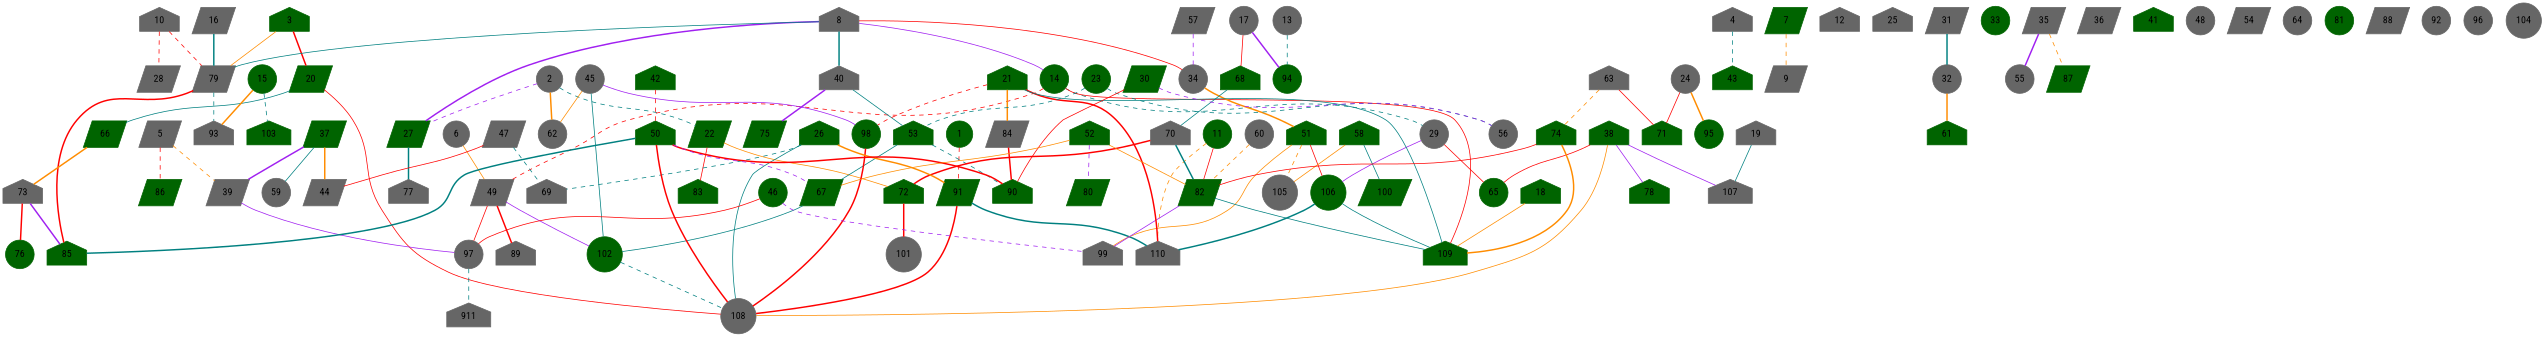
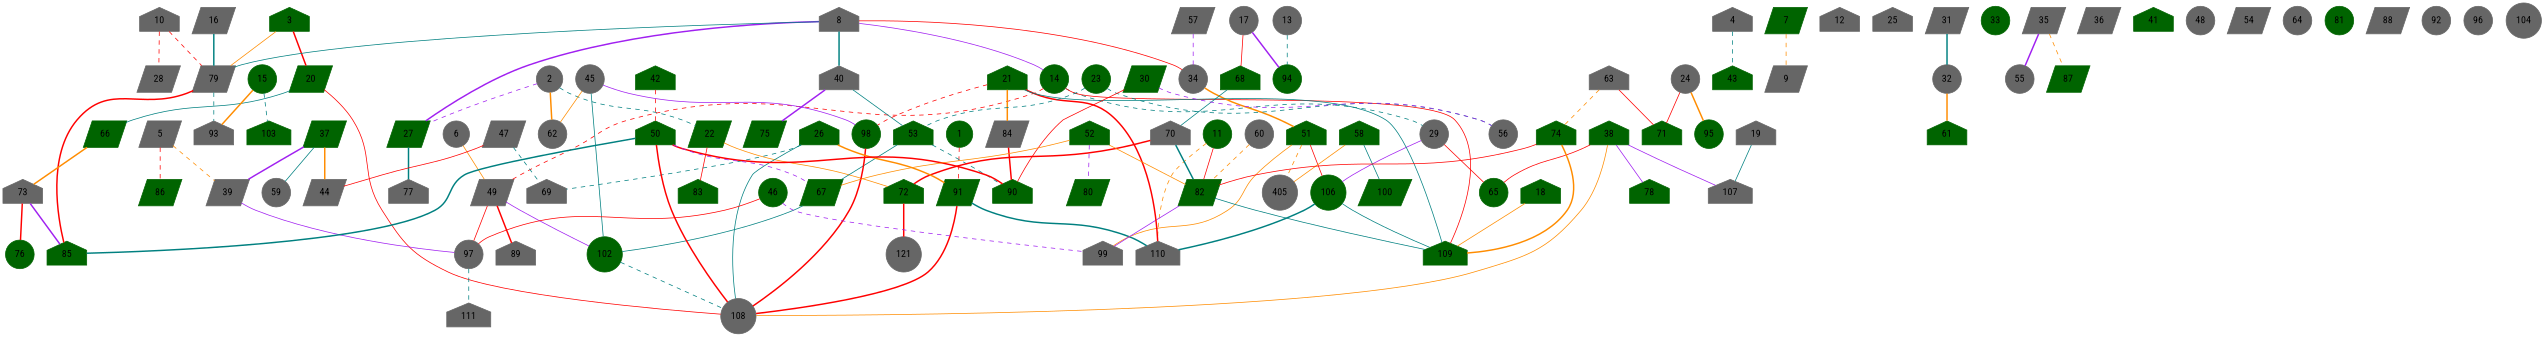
node "105": label "105" -> "405"
node "101": label "101" -> "121"
node "911": label "911" -> "111"
